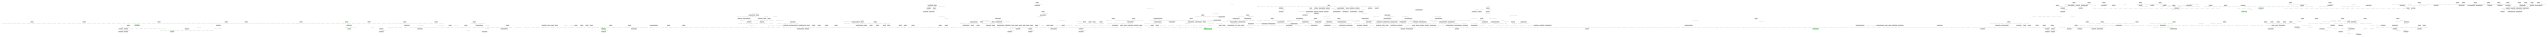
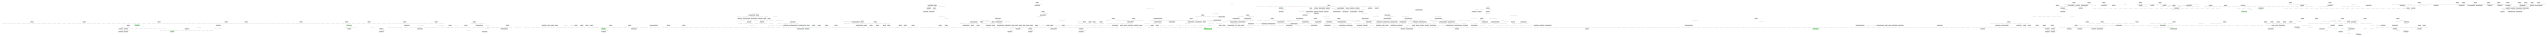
node "sym.jpeg_mem_available": added
